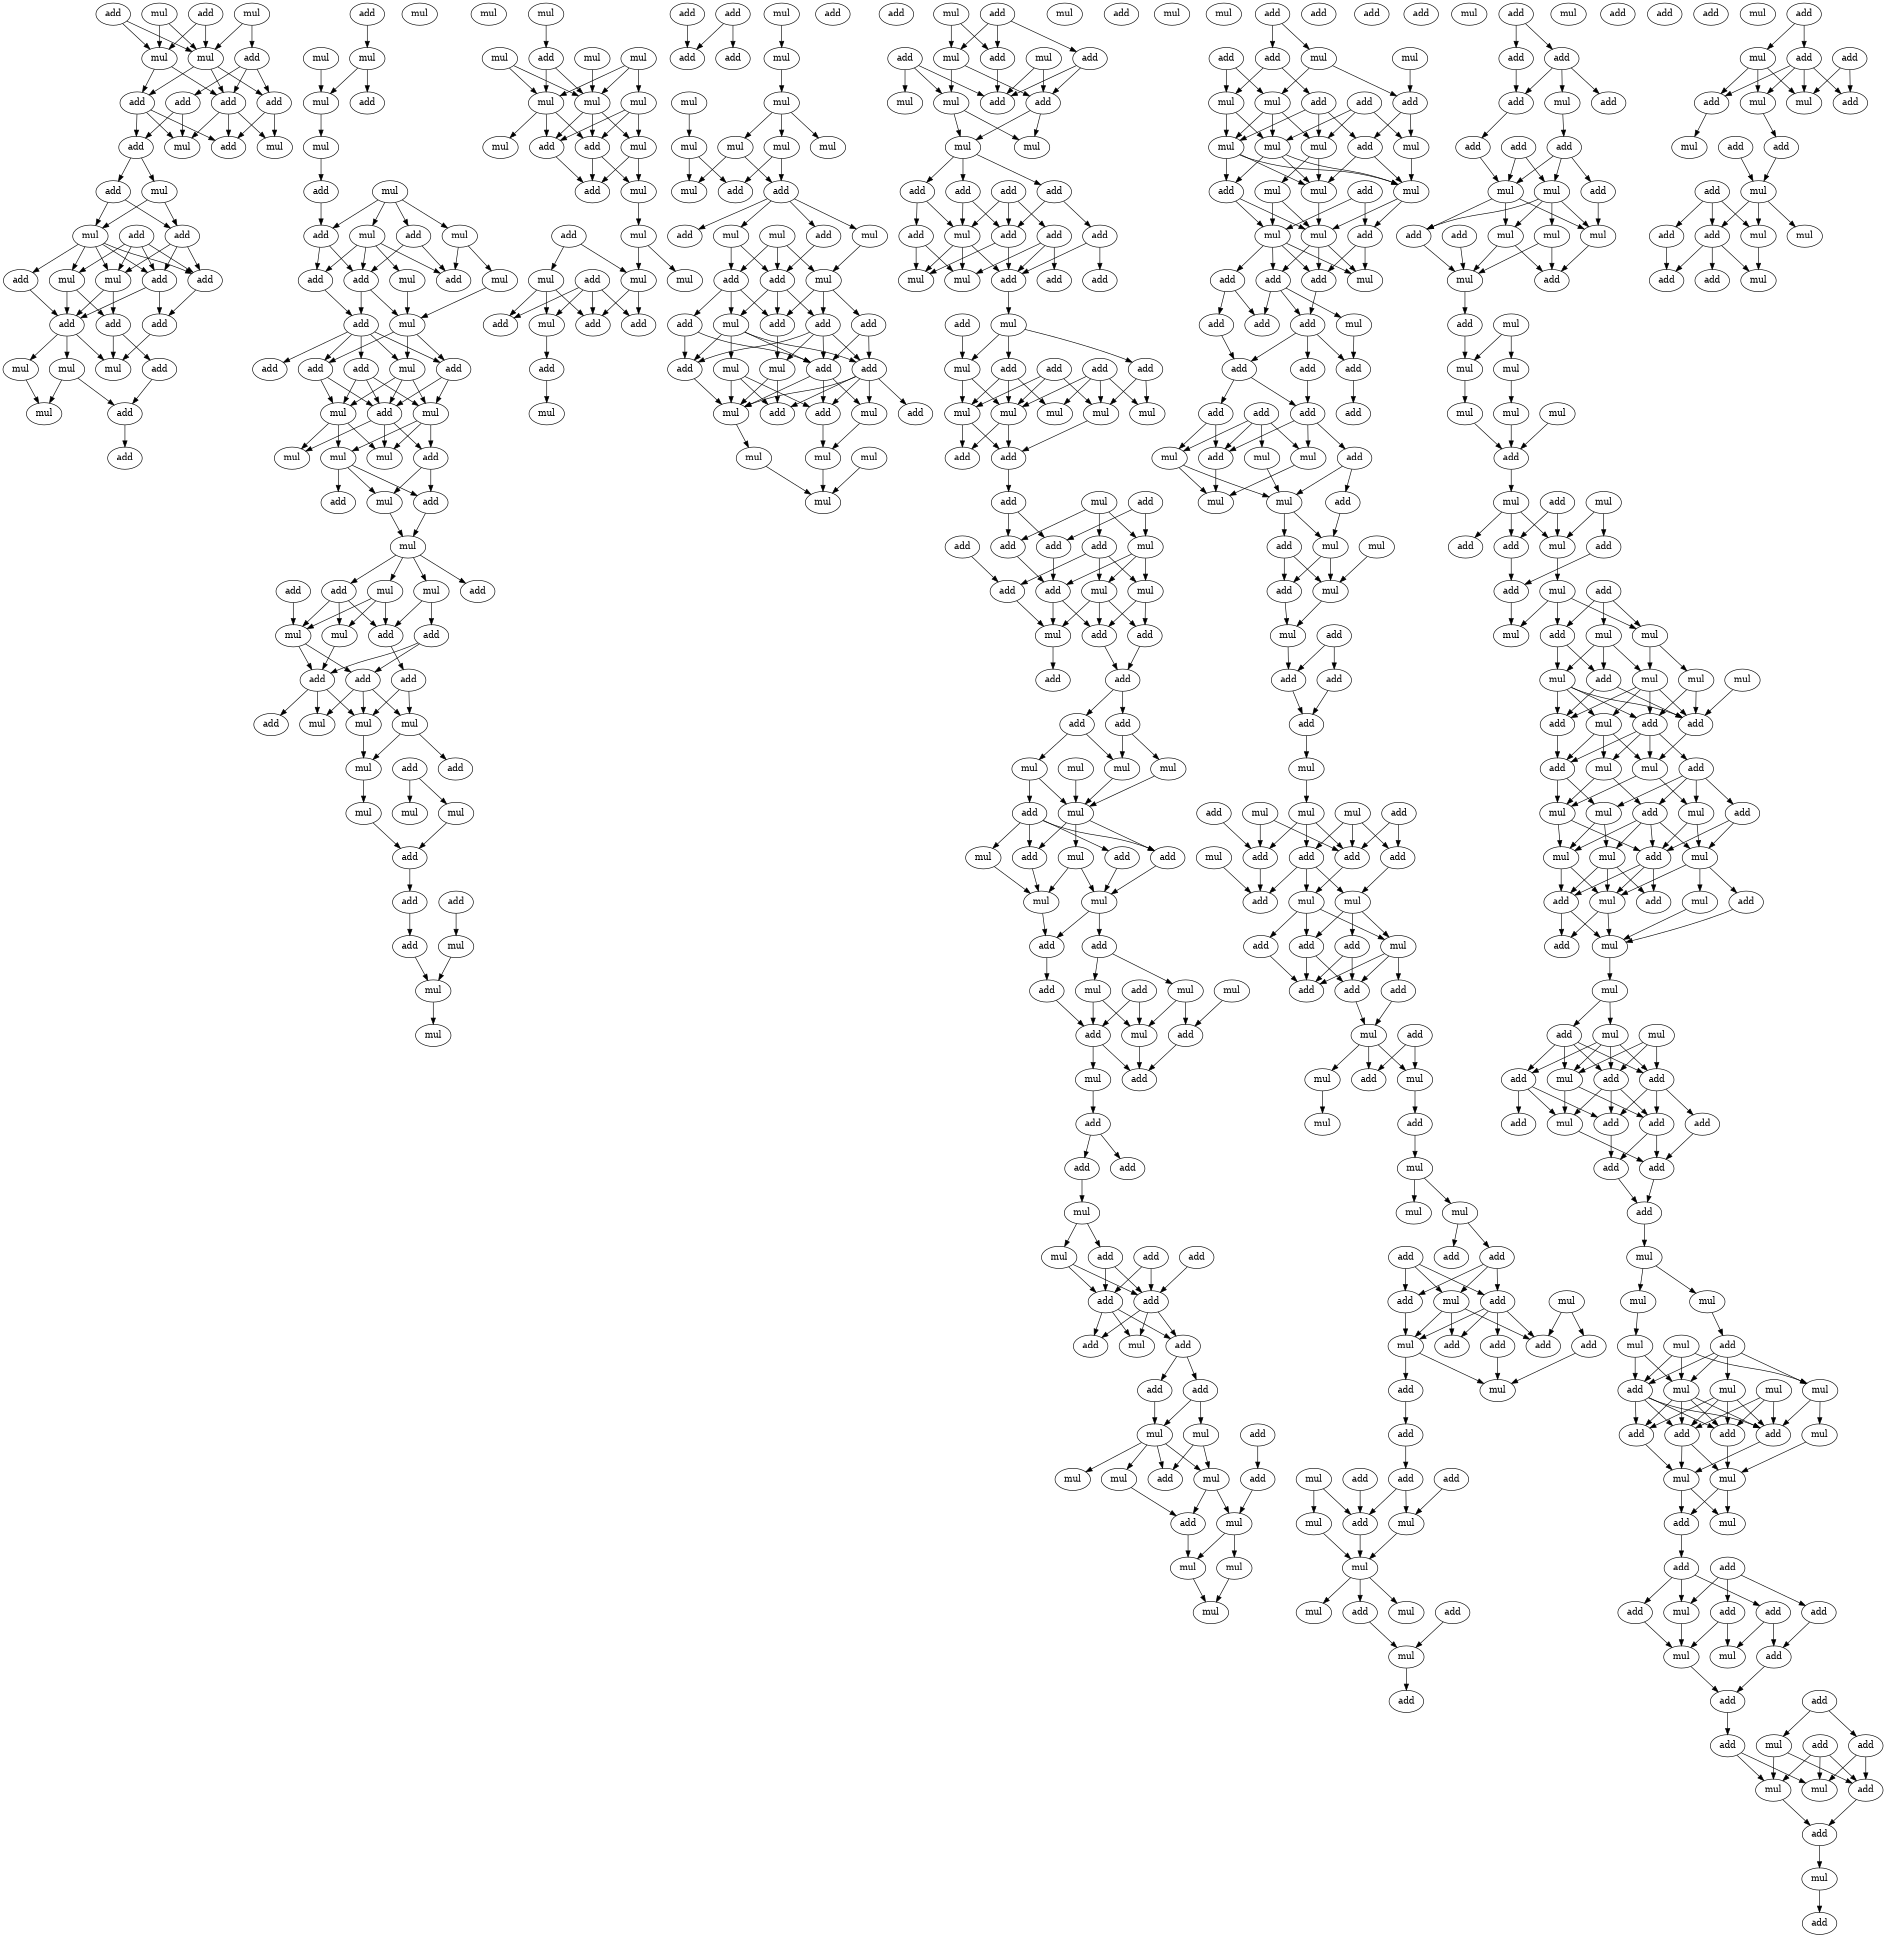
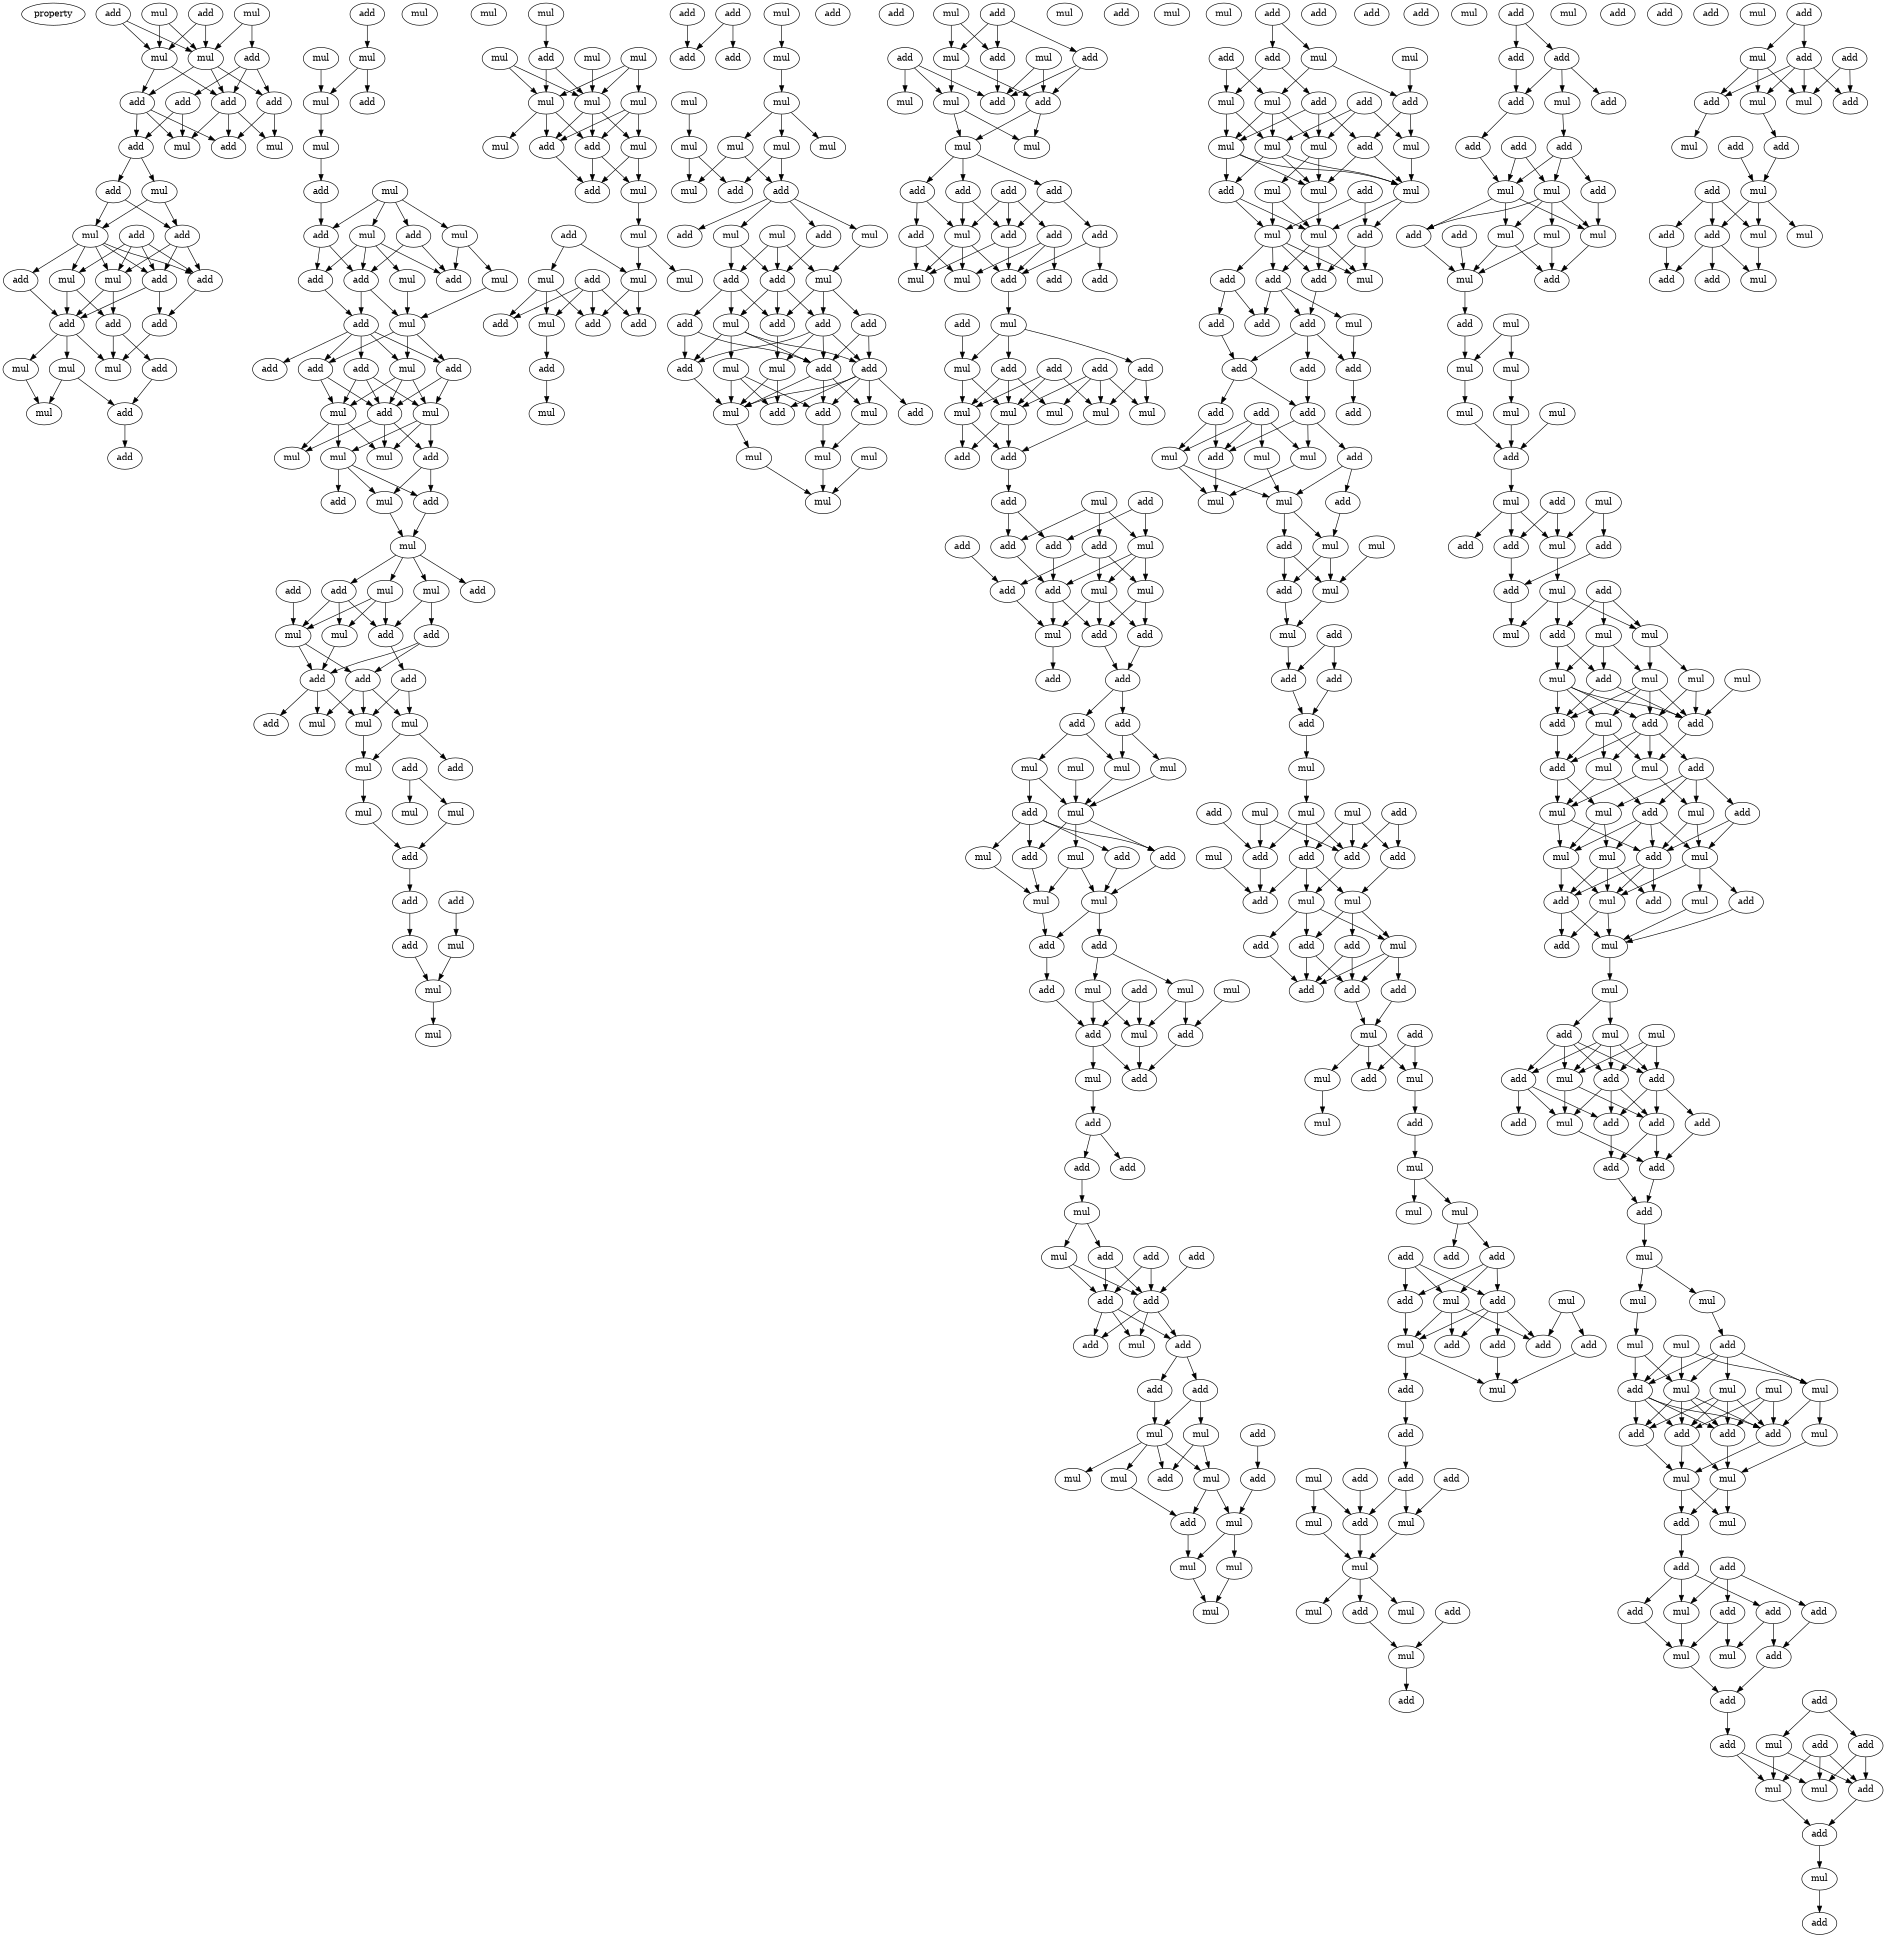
node "property": added
